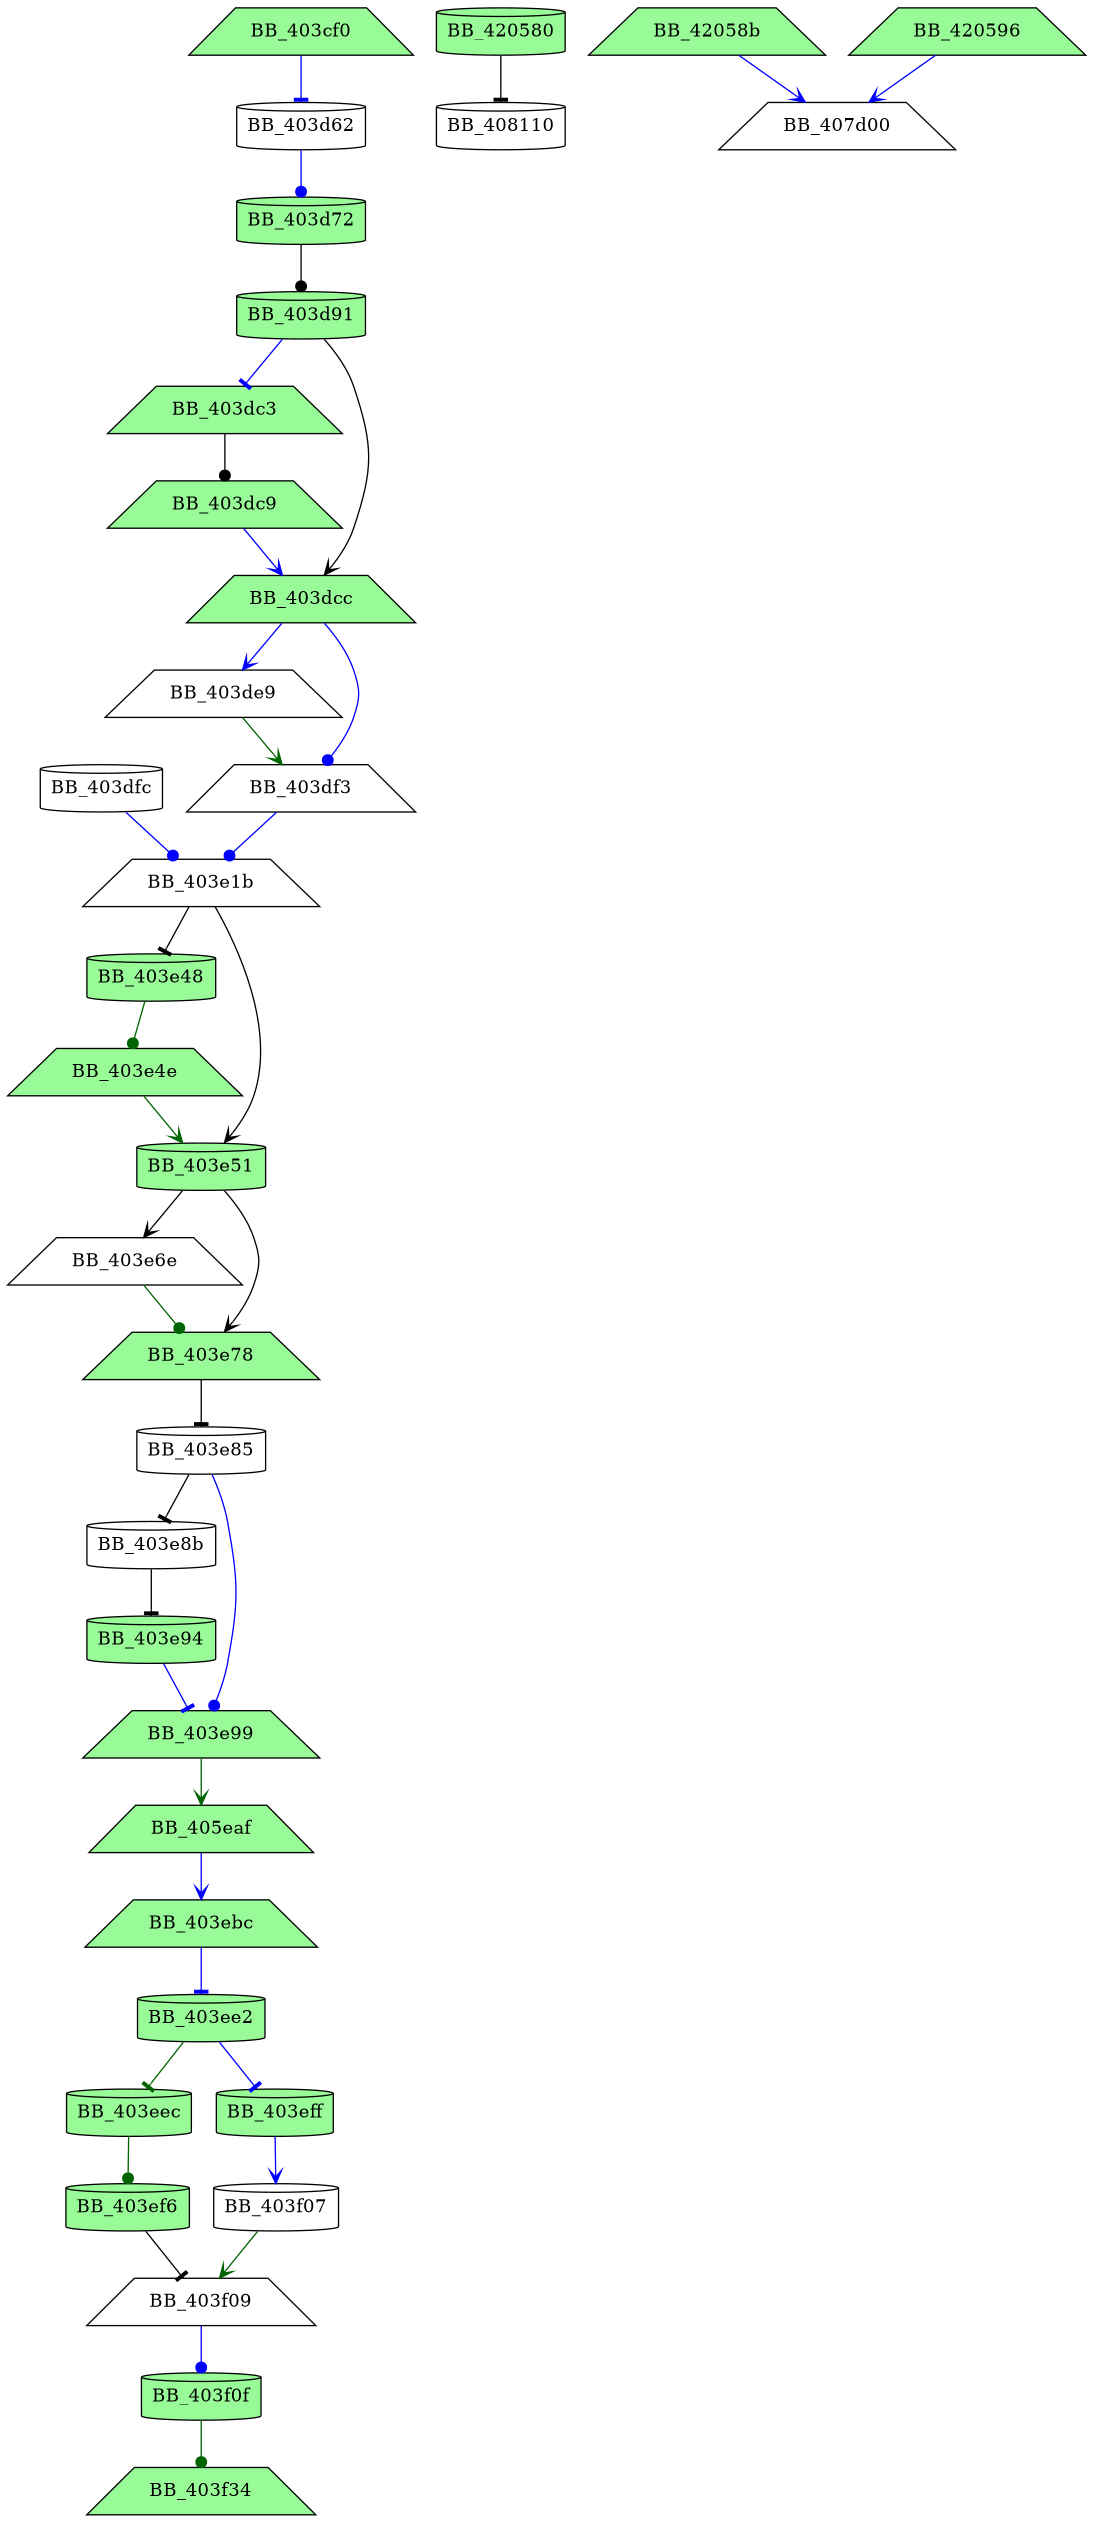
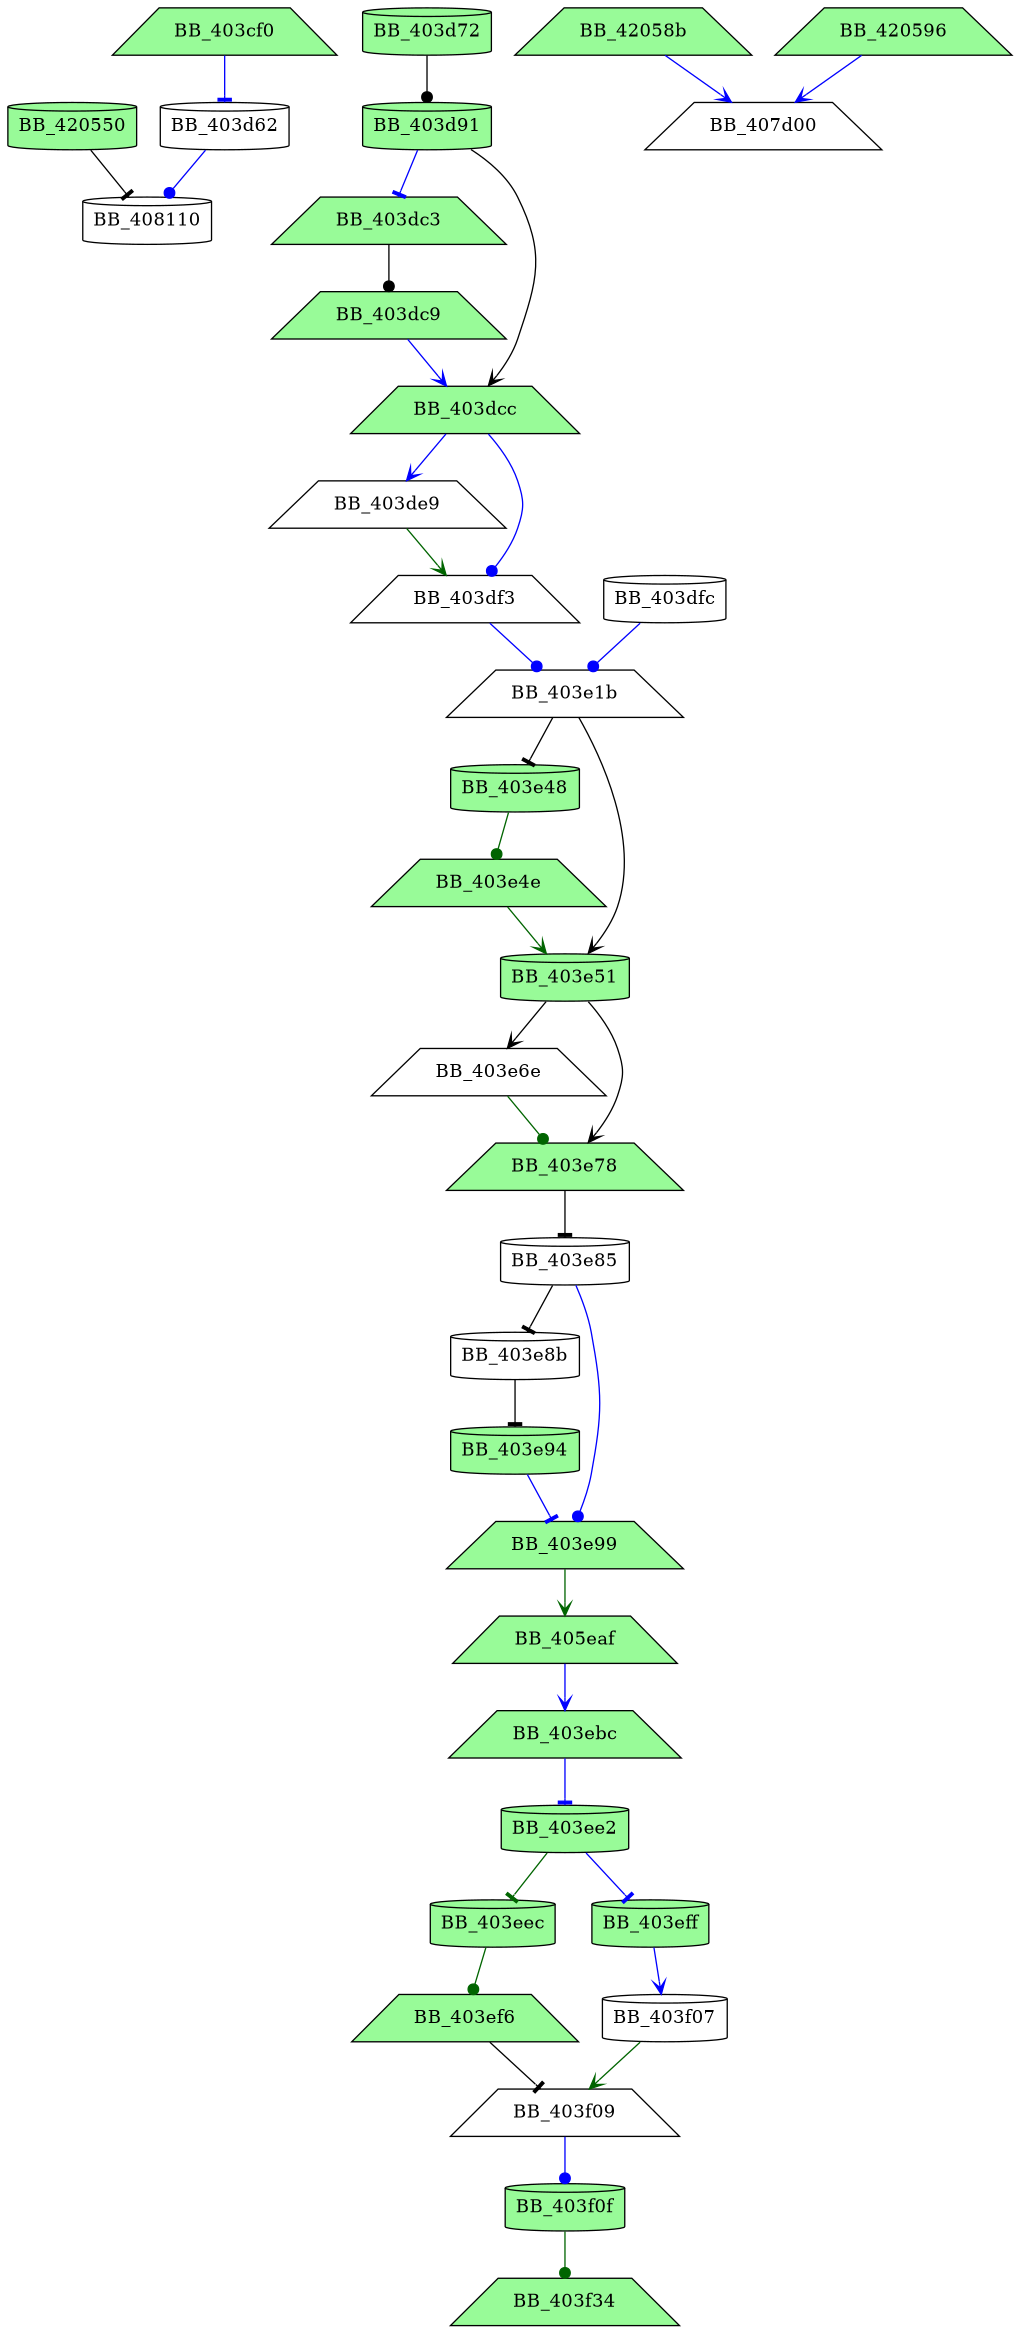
node "BB_420580": label "BB_420580" -> "BB_420550"
edge "BB_403d62" -> "BB_403d72": now "BB_403d62" -> "BB_408110"
node "BB_403ef6": shape cylinder -> trapezium
